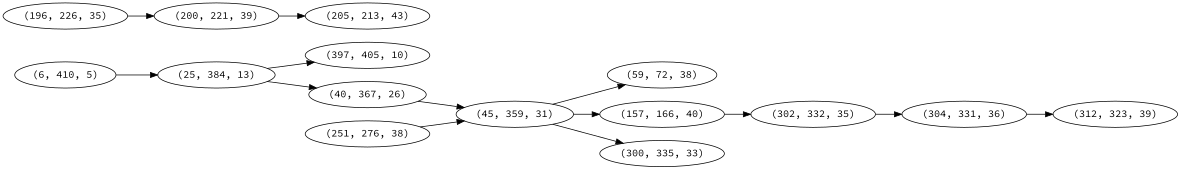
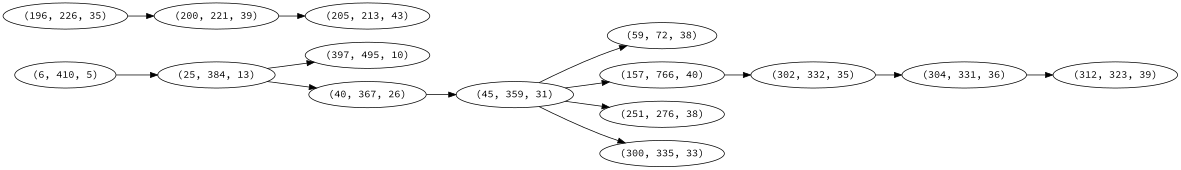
node "(397, 405, 10)": label "(397, 405, 10)" -> "(397, 495, 10)"
node "(157, 166, 40)": label "(157, 166, 40)" -> "(157, 766, 40)"
edge "(251, 276, 38)" -> "(45, 359, 31)": reversed
